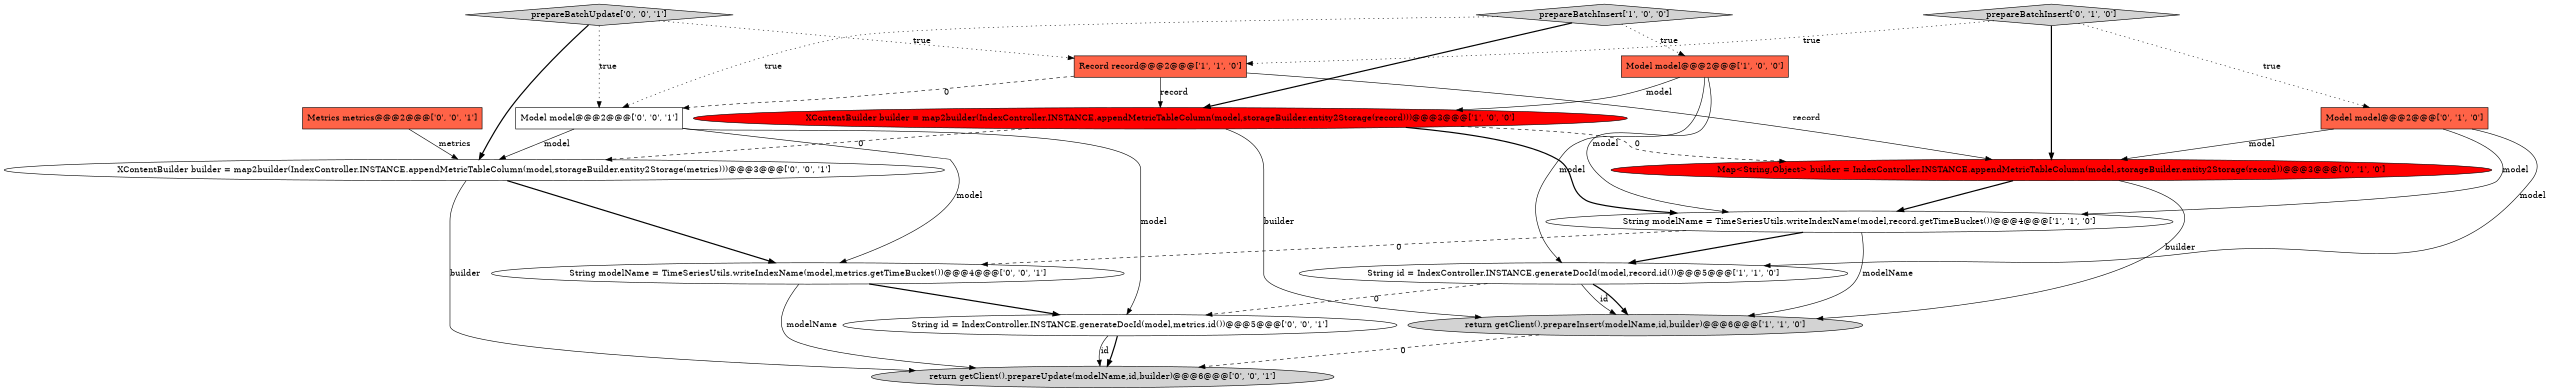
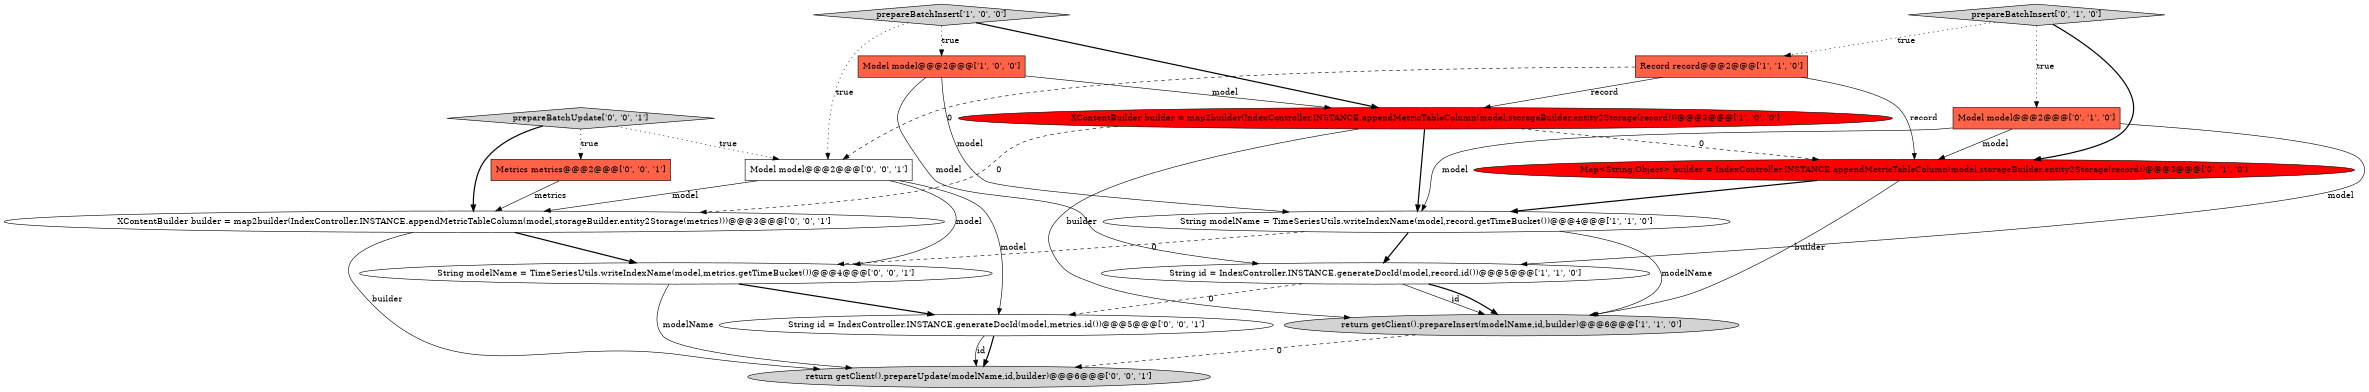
edge "prepareBatchUpdate['0', '0', '1']" -> "Record record@@@2@@@['1', '1', '0']": now "prepareBatchUpdate['0', '0', '1']" -> "Metrics metrics@@@2@@@['0', '0', '1']"
